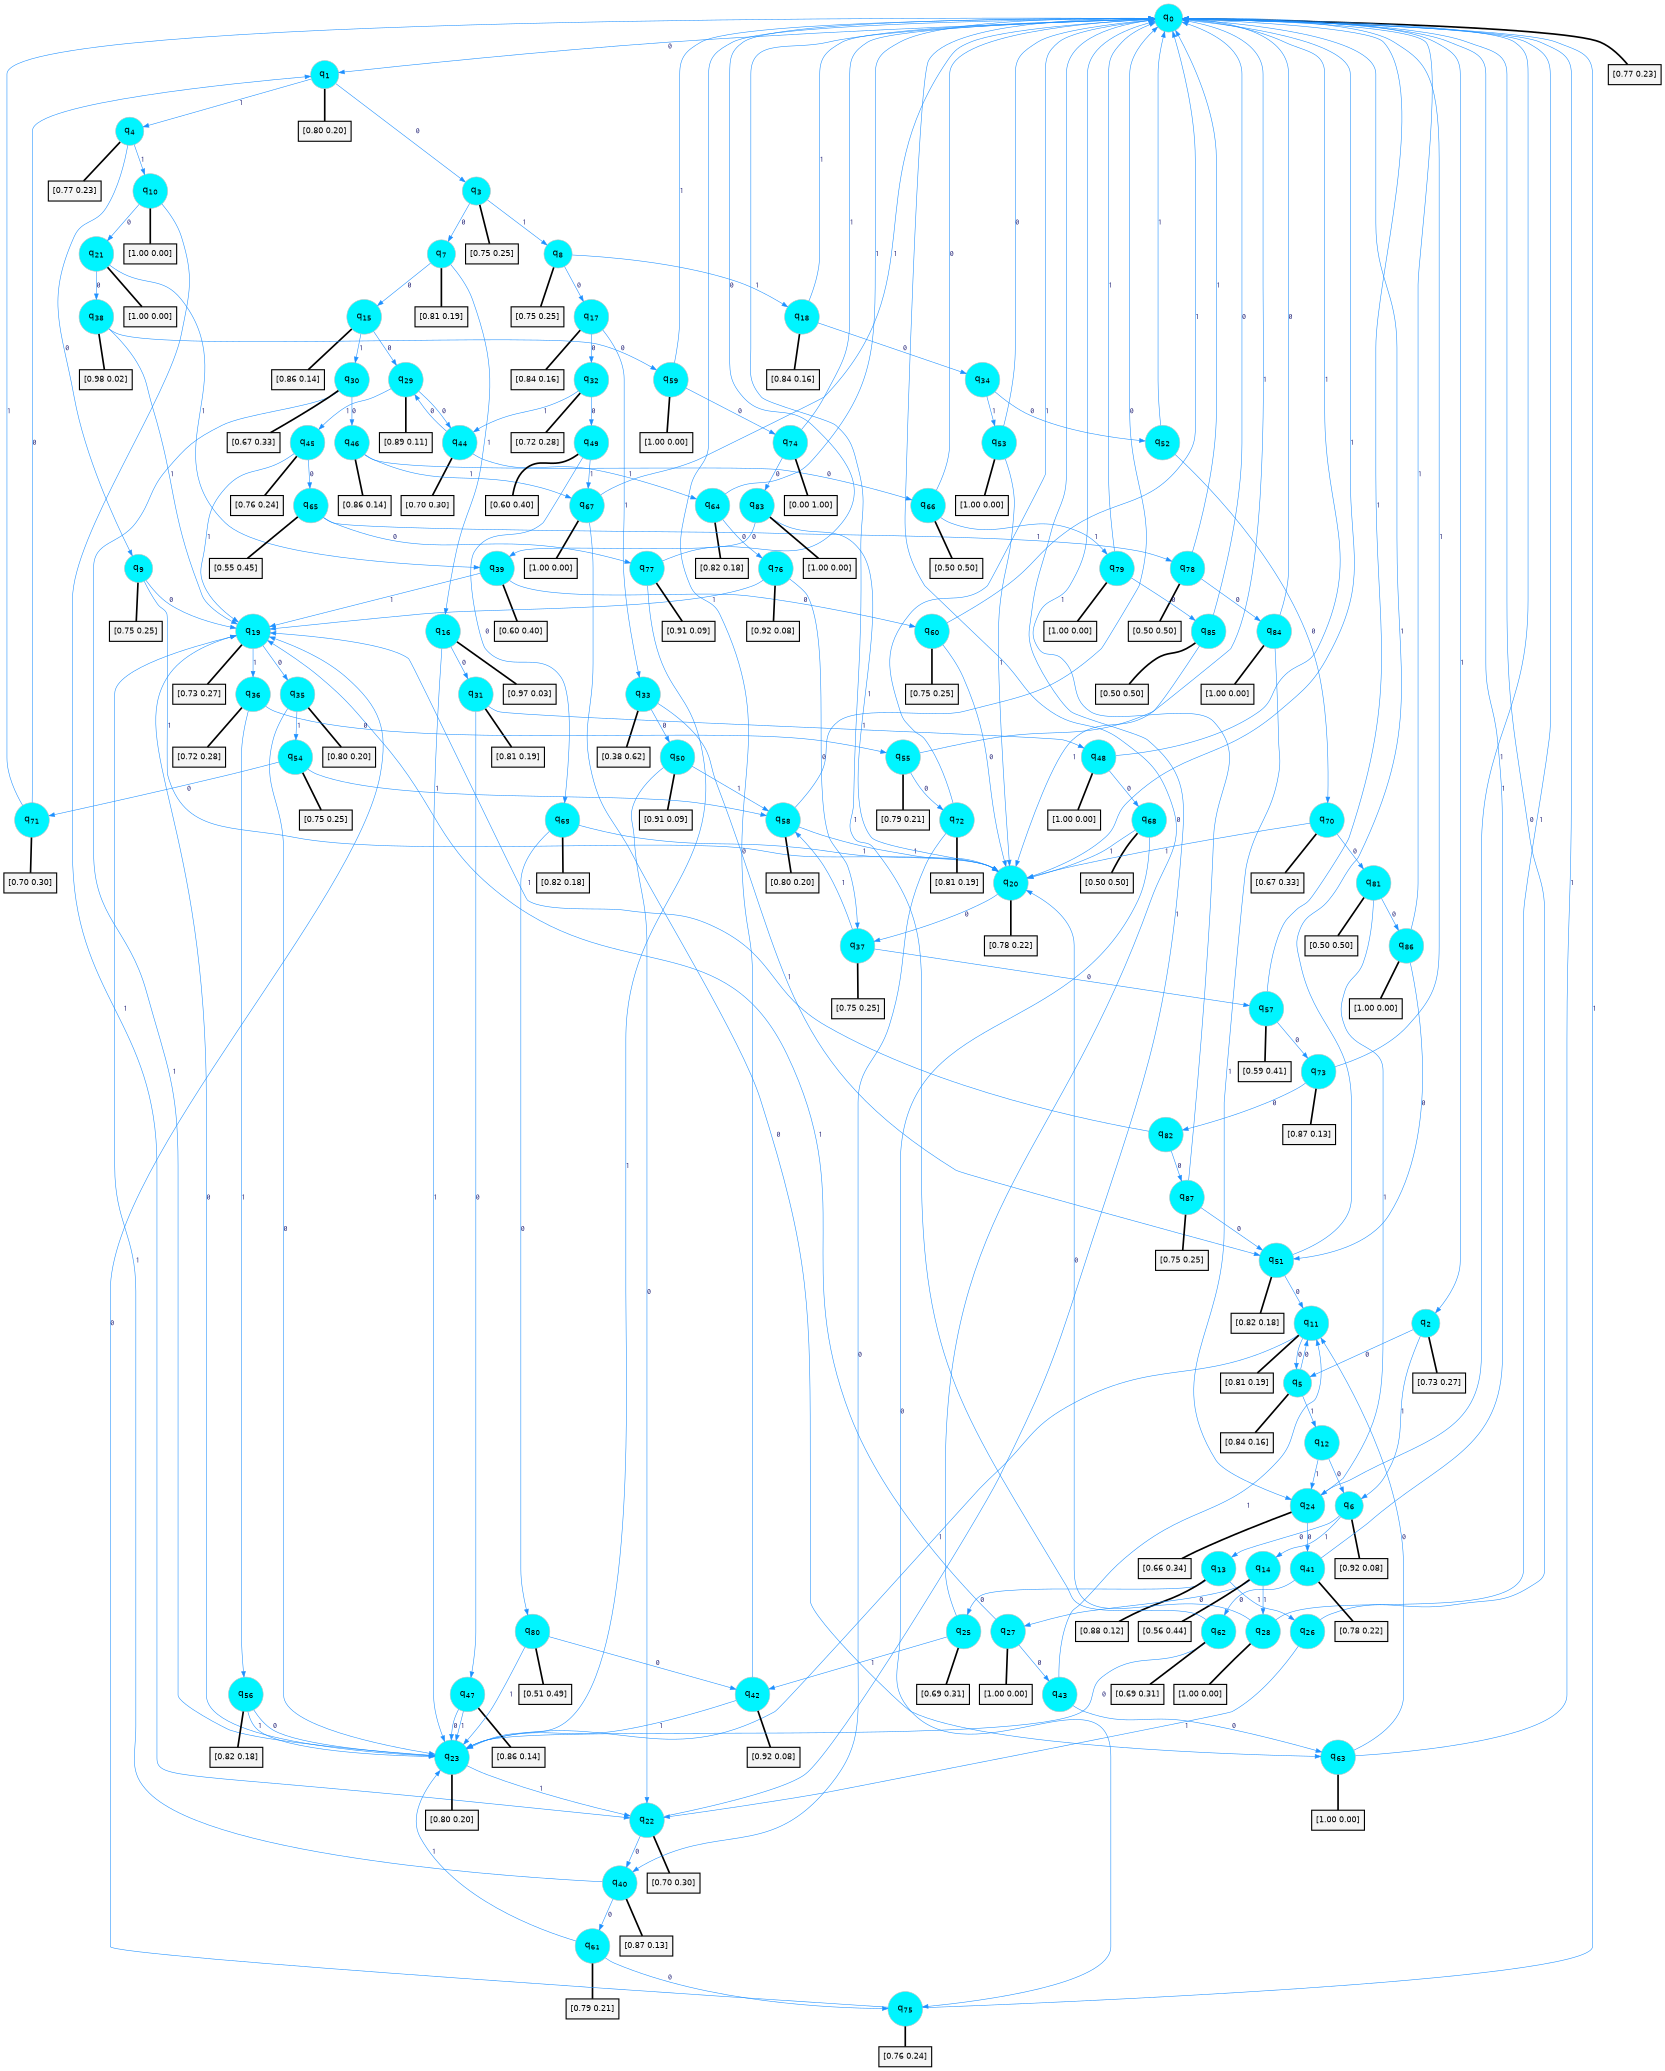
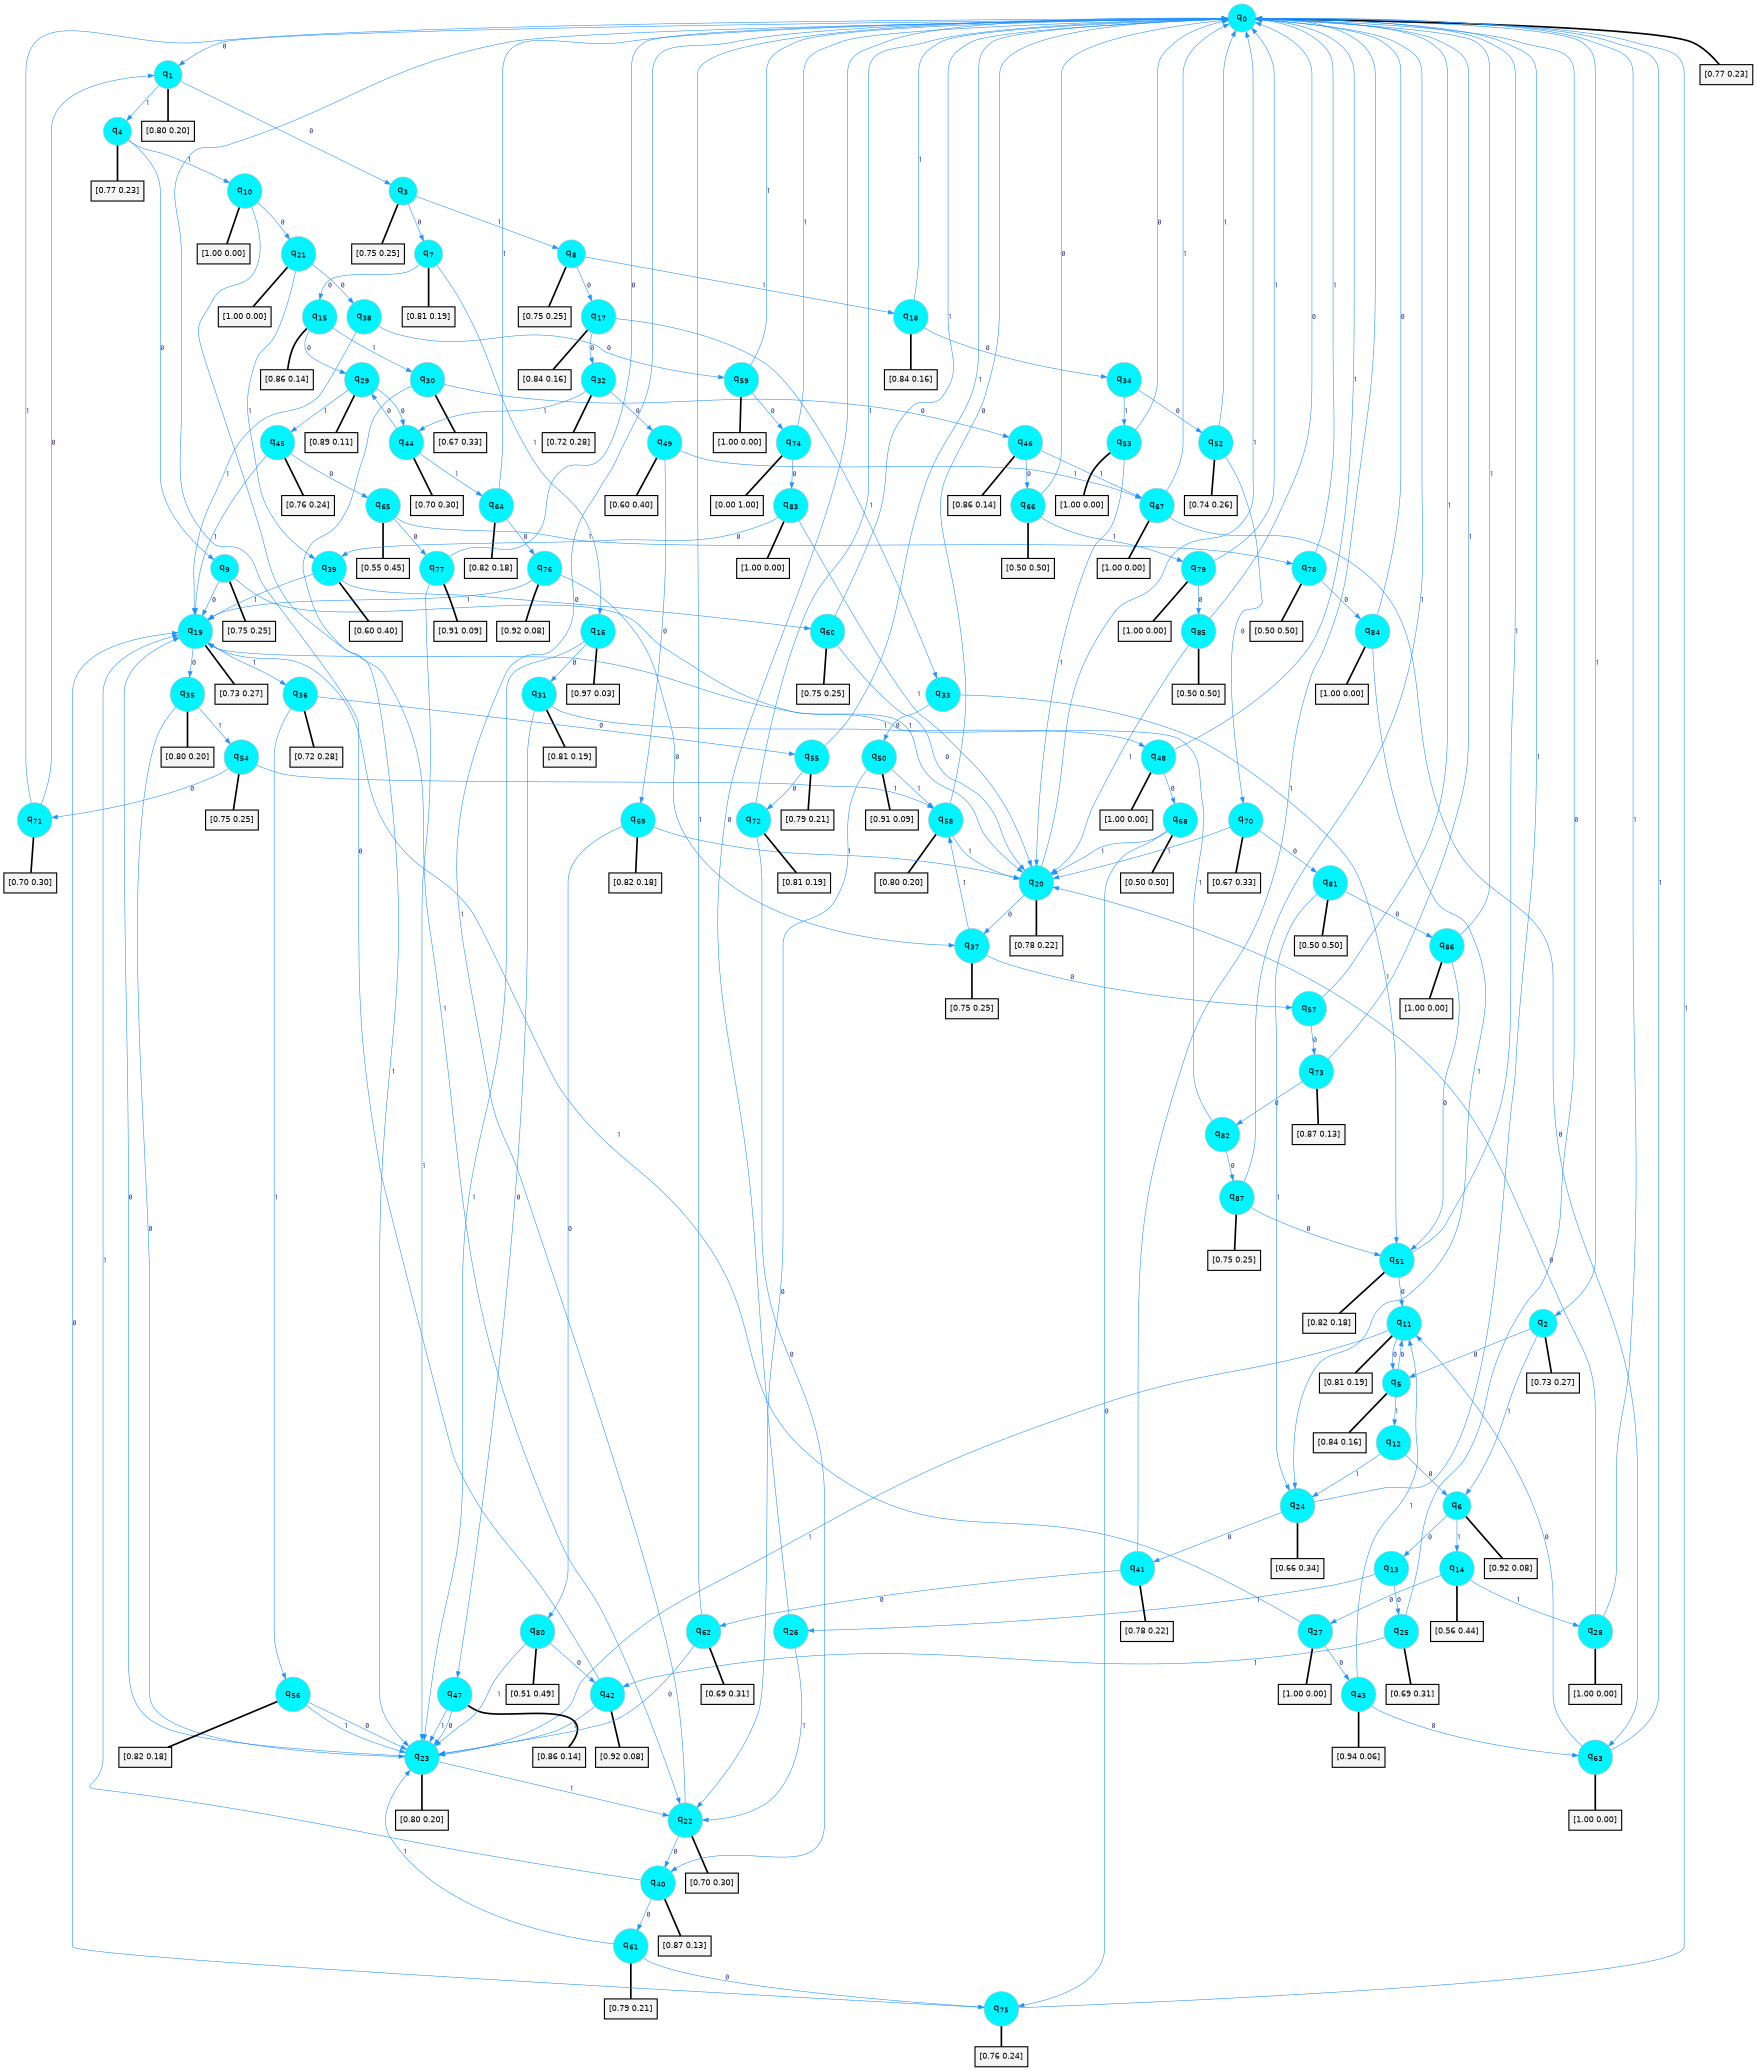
node "[0.98 0.02]": removed
node "[0.74 0.26]": added
node "[0.38 0.62]": removed
node "[0.59 0.41]": removed
node "[0.88 0.12]": removed
node "[0.94 0.06]": added
